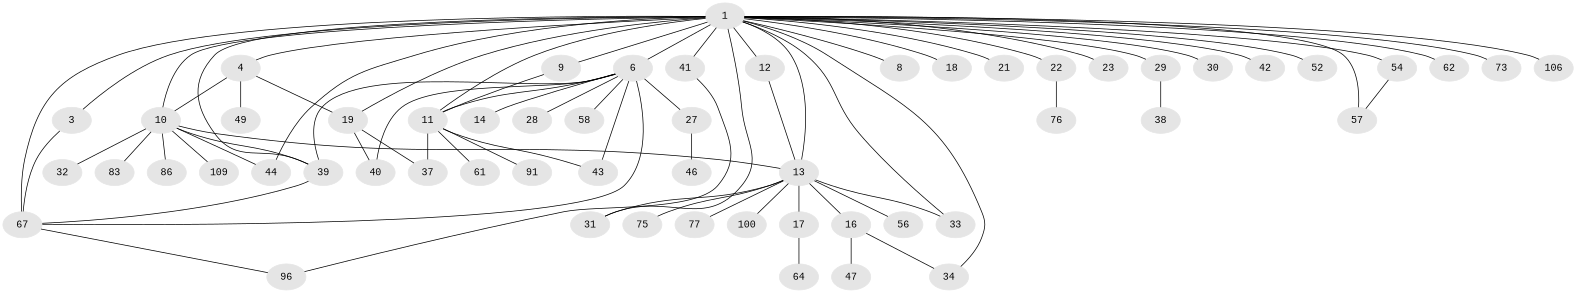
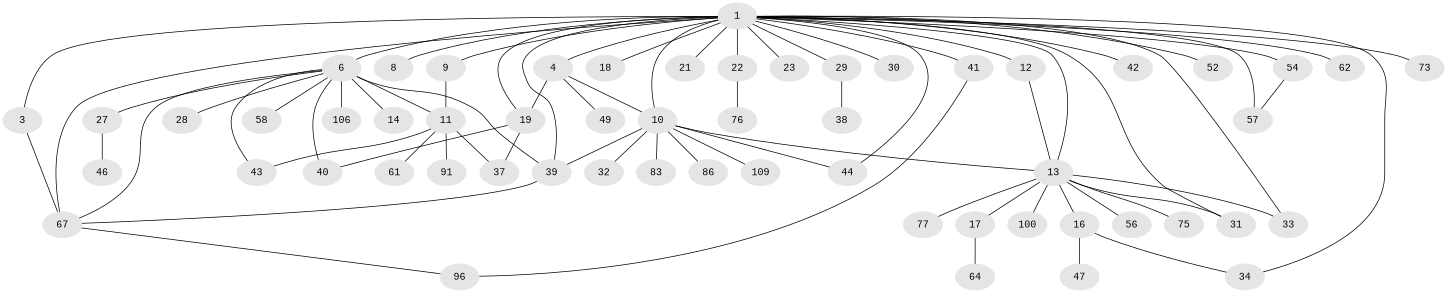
edge "1" -- "106": now "6" -- "106"
edge "1" -- "11": removed
